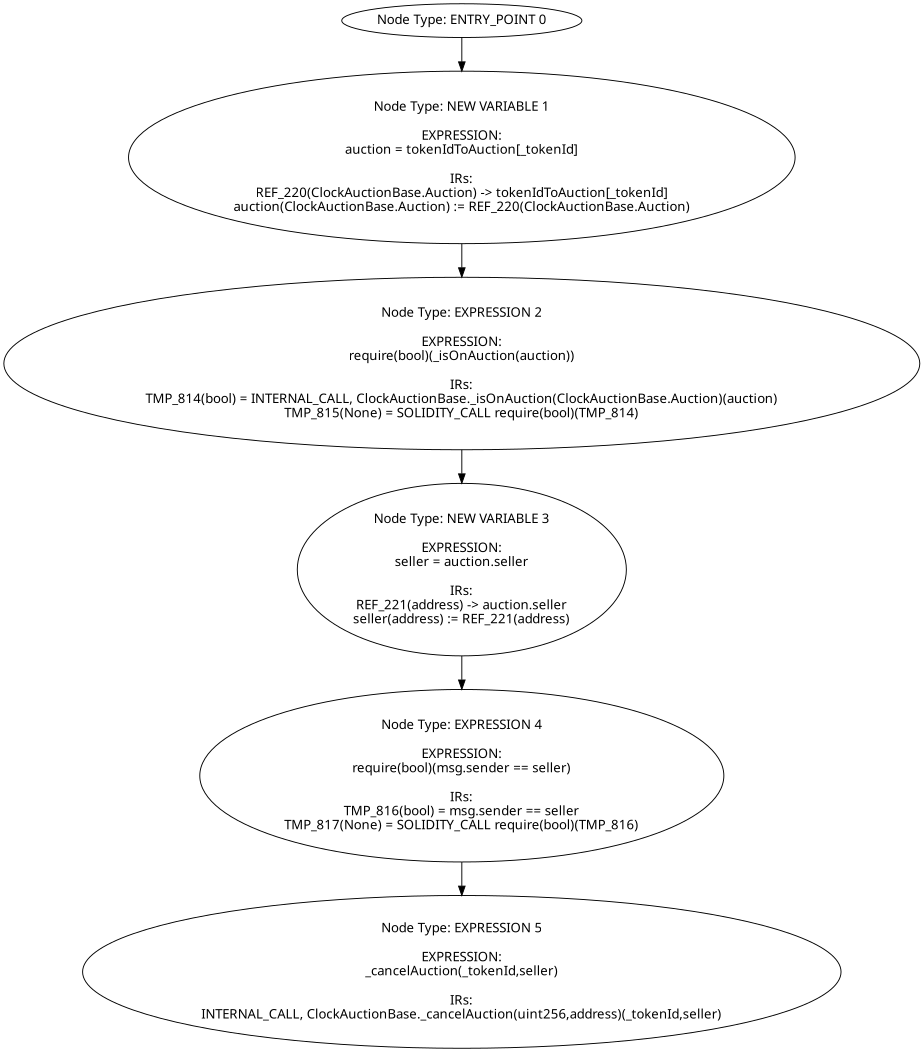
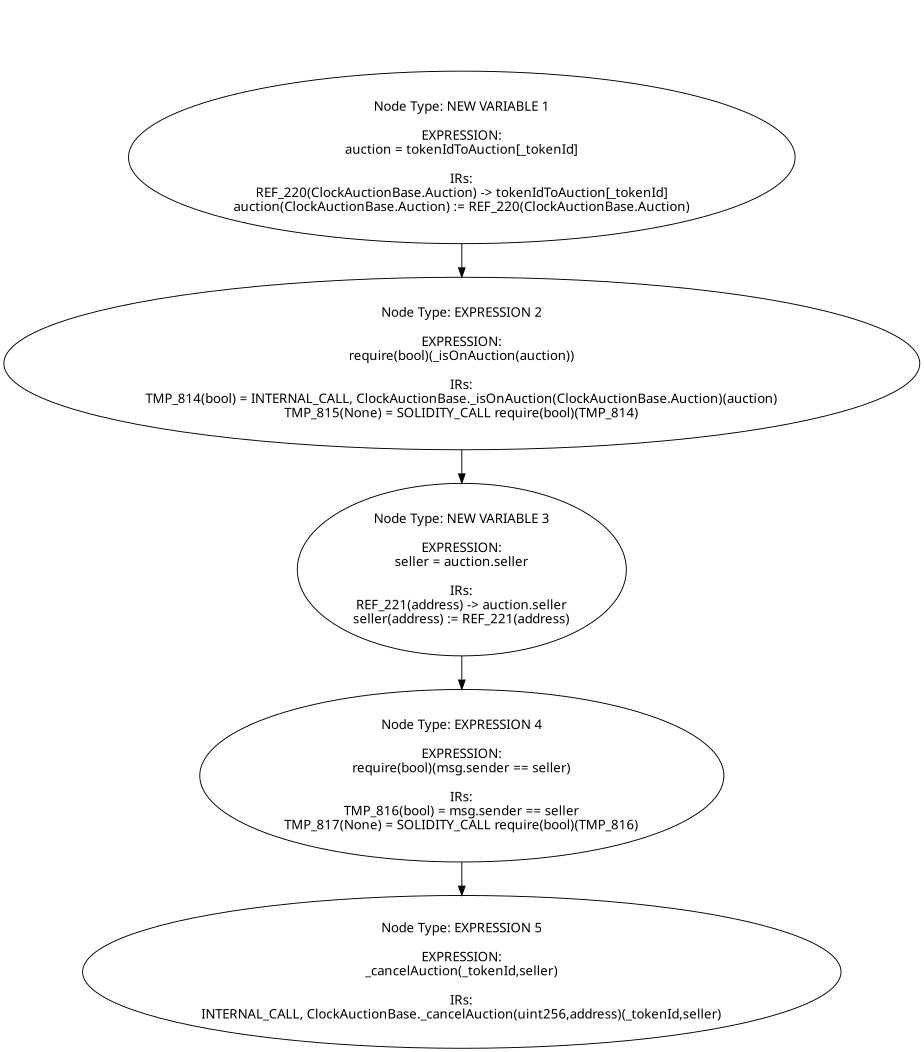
node "Node Type: ENTRY_POINT 0": removed
